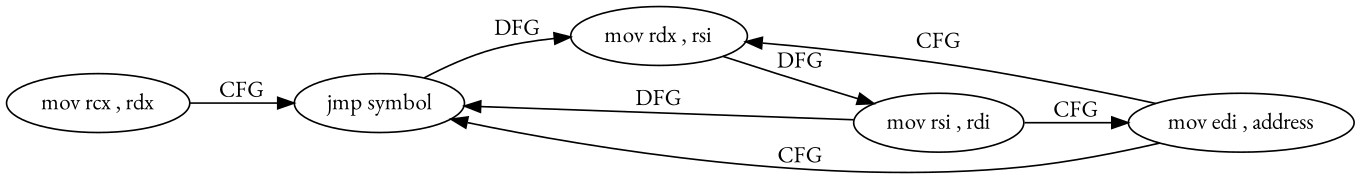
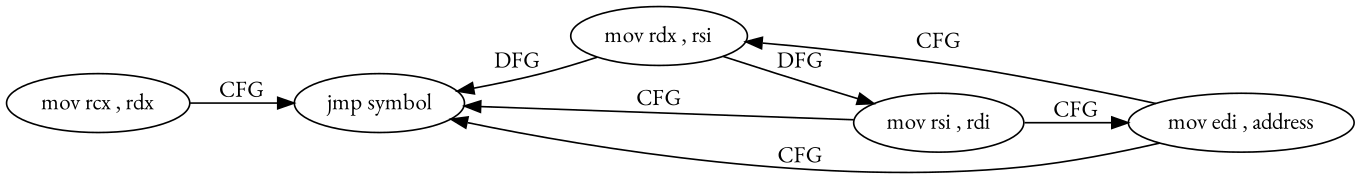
edge "jmp symbol" -> "mov rdx , rsi": reversed
edge "mov rsi , rdi" -> "jmp symbol": label "DFG" -> "CFG"
